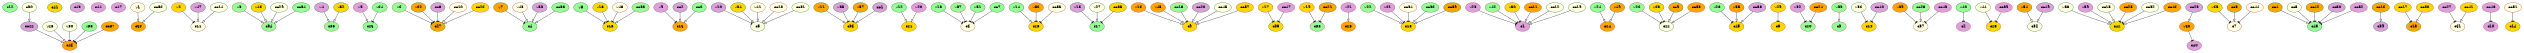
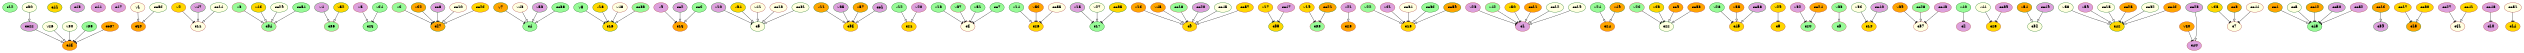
node "co9": color darkgreen -> brown
edge "co23" -> "v60": now "co23" -> "c40"
